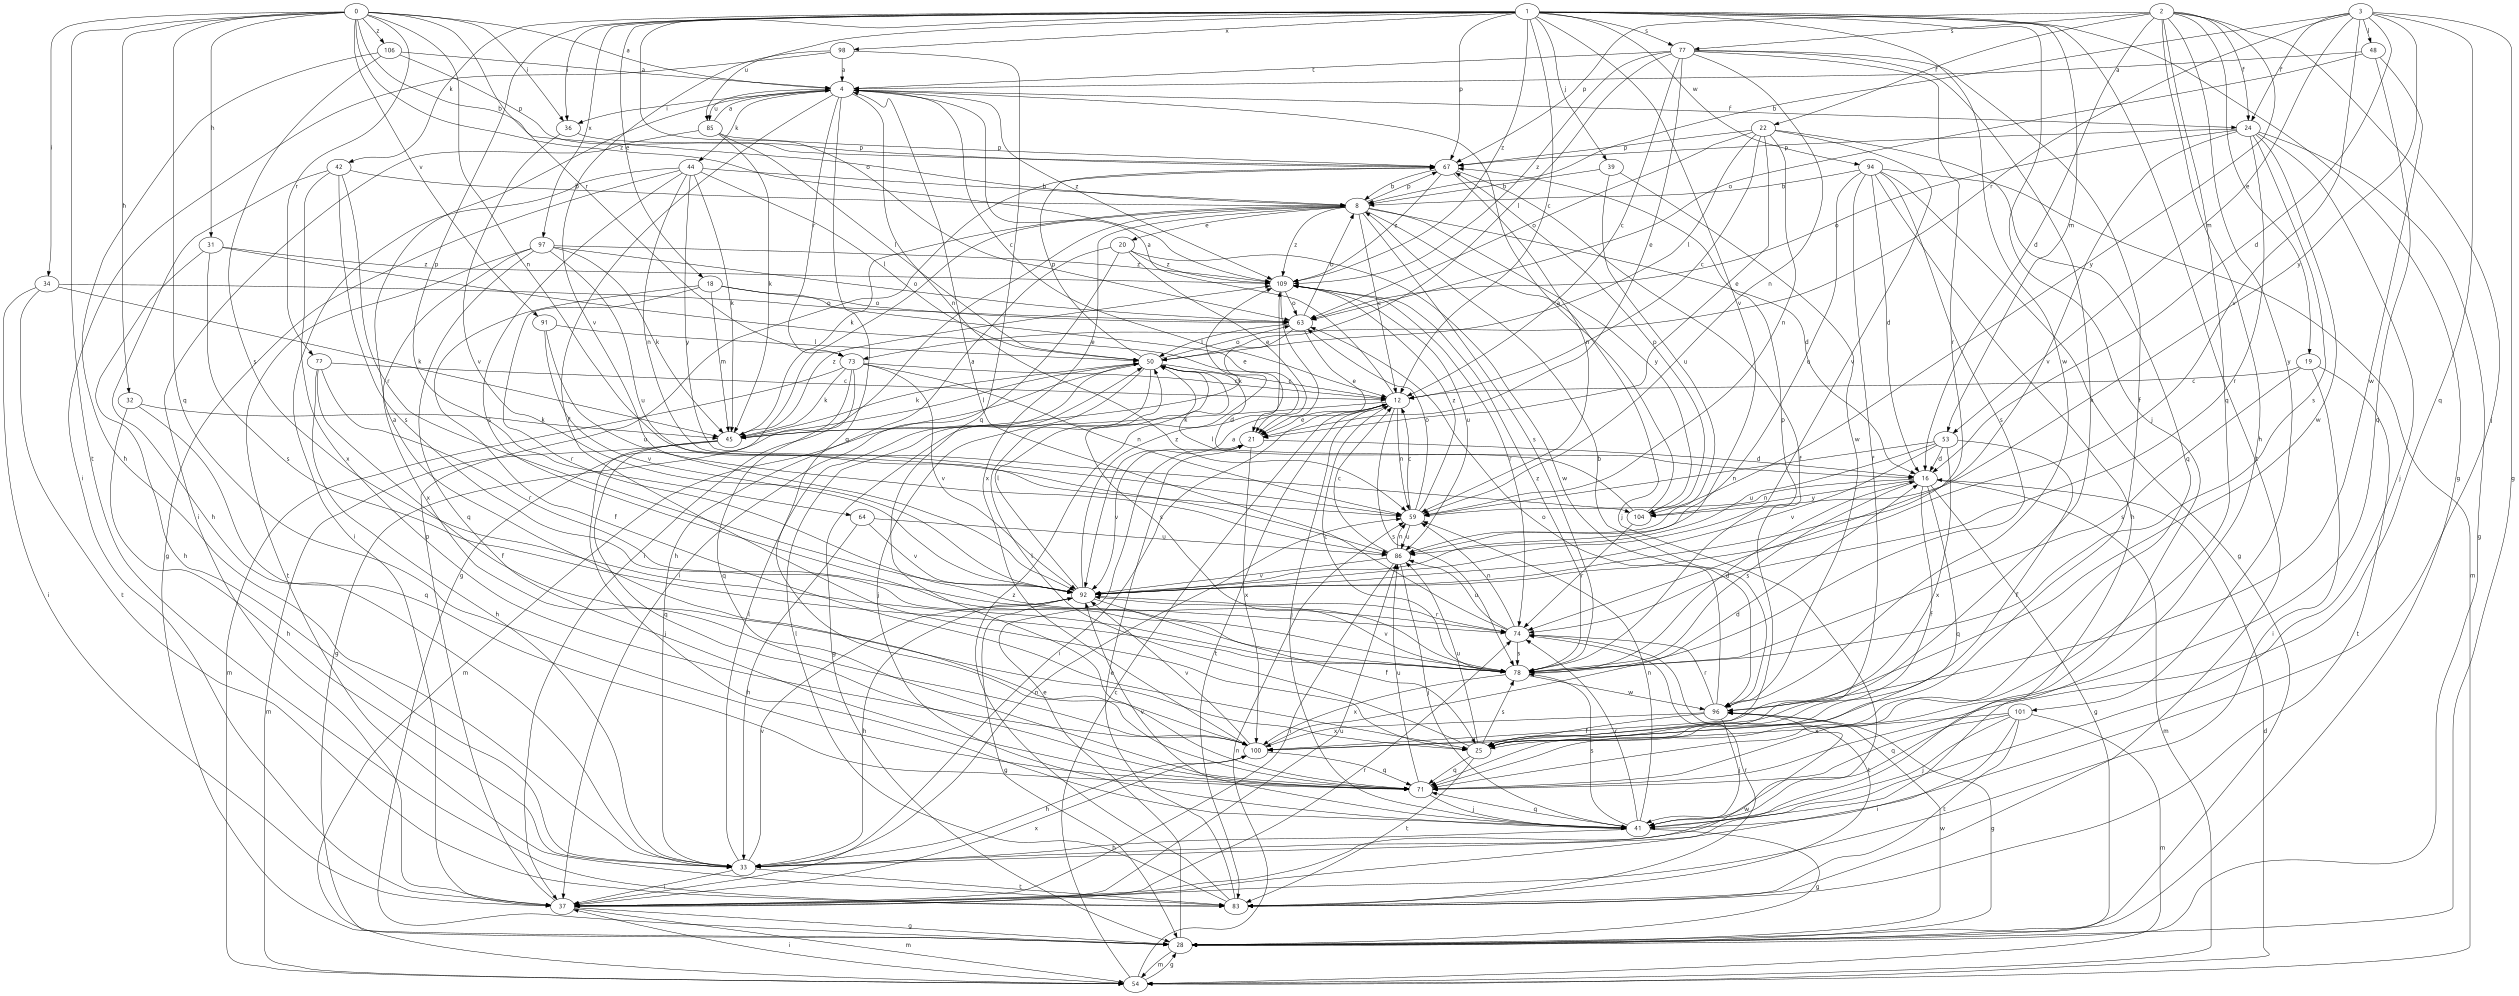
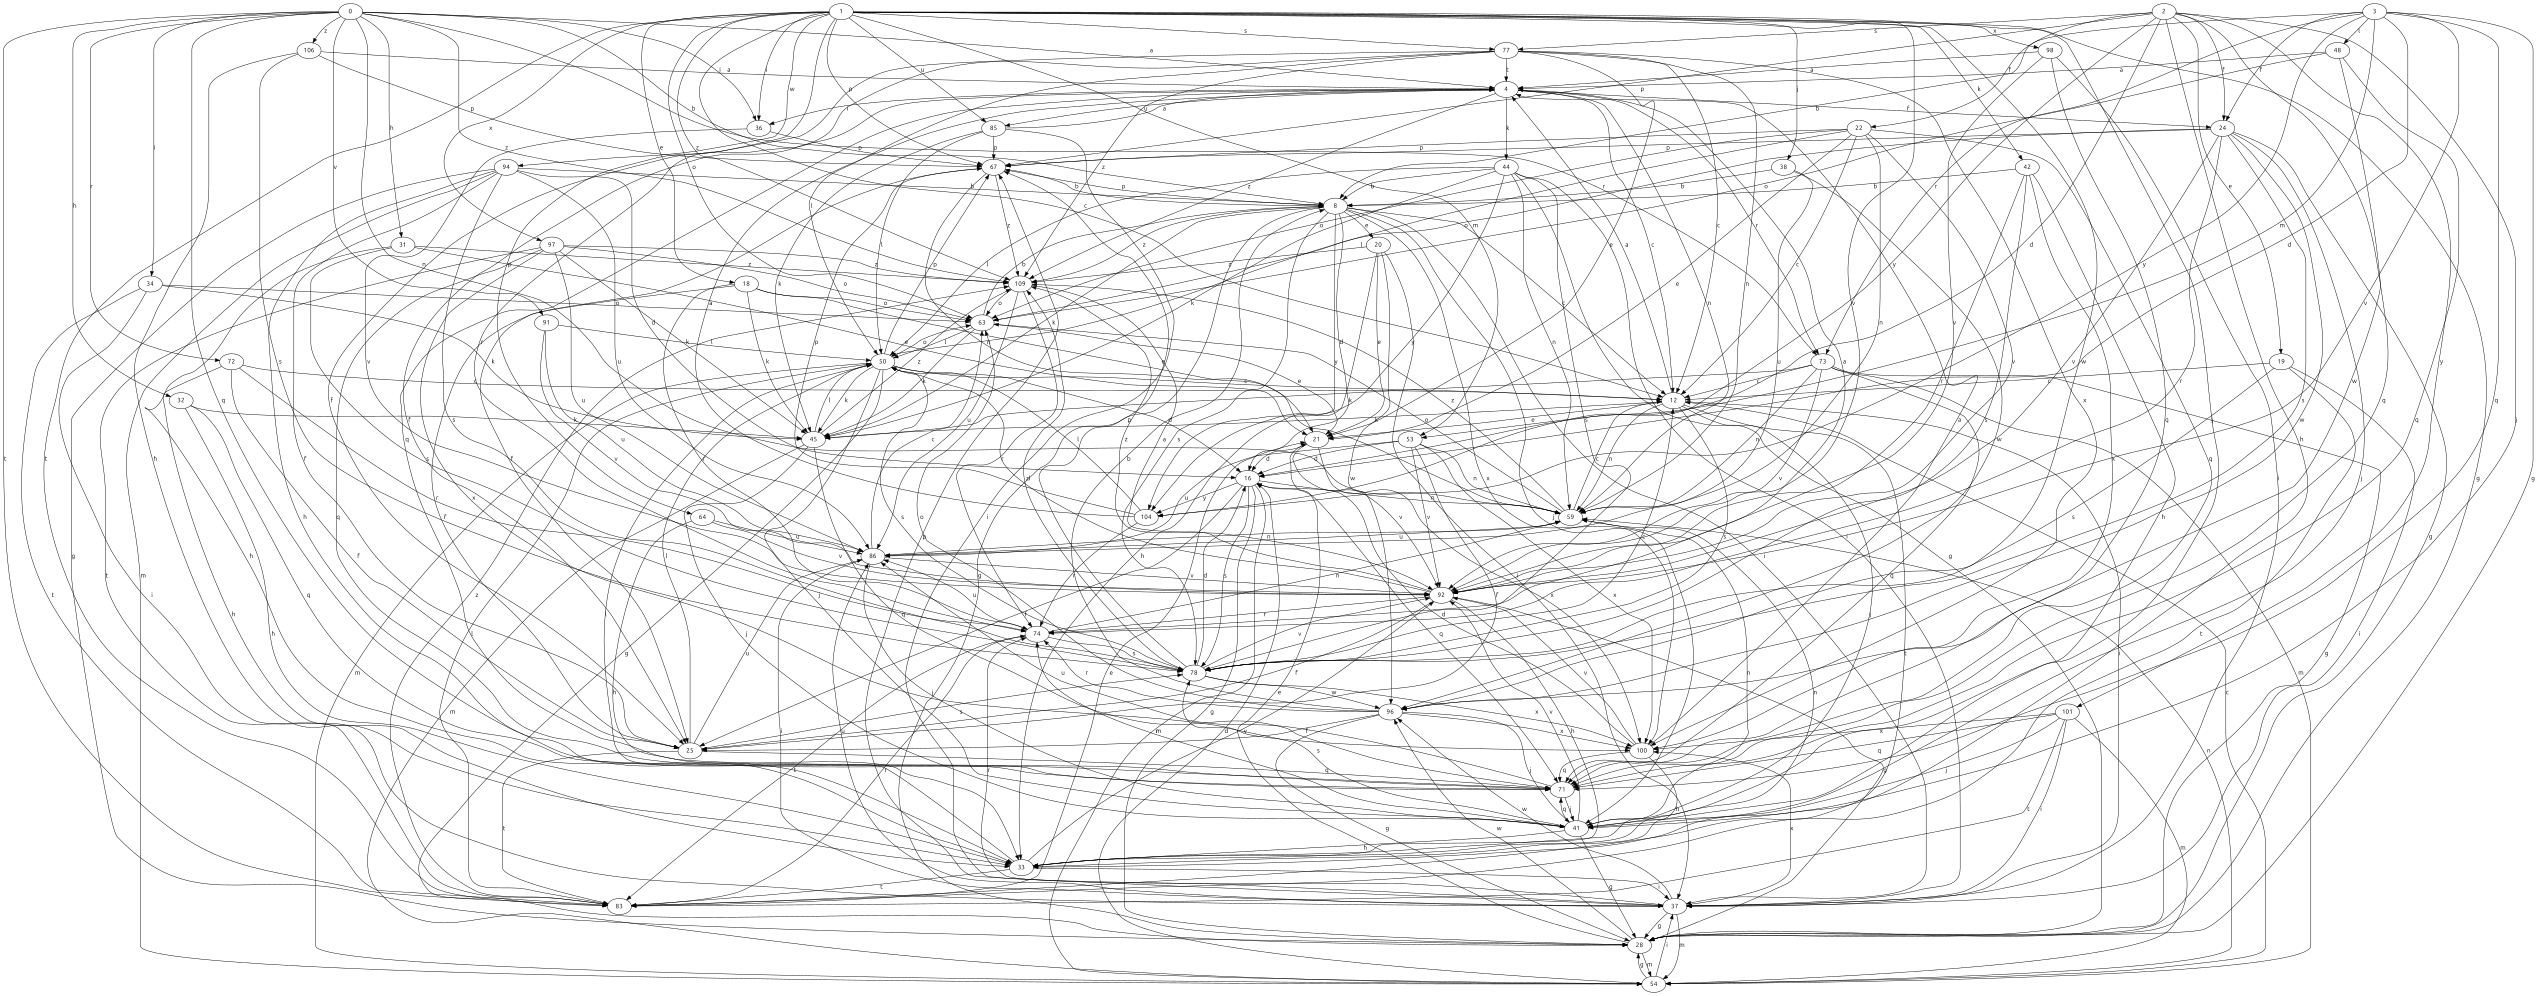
node "39": label "39" -> "38"
edge "18" -> "45": label "m" -> "k"
edge "86" -> "12": now "86" -> "63"
